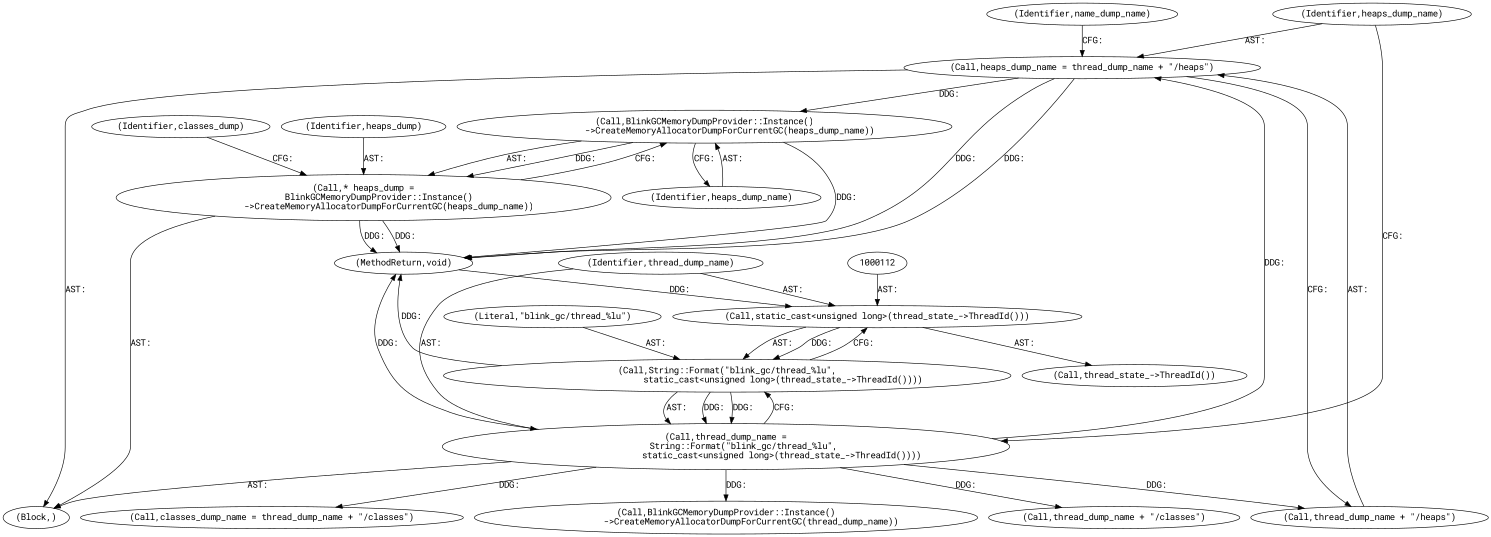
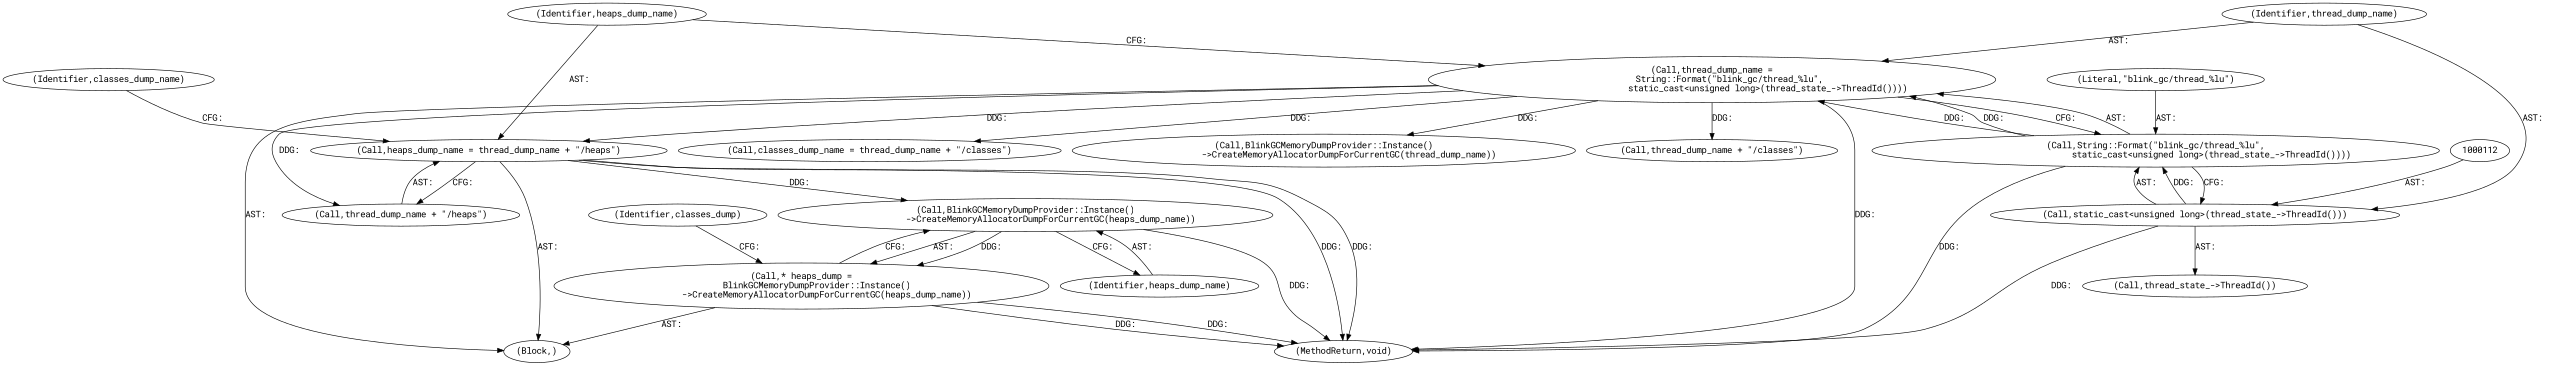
node "(Identifier,name_dump_name)": label "(Identifier,name_dump_name)" -> "(Identifier,classes_dump_name)"
node "(Identifier,heaps_dump)": removed
edge "(MethodReturn,void)" -> "(Call,static_cast<unsigned long>(thread_state_->ThreadId()))": reversed
